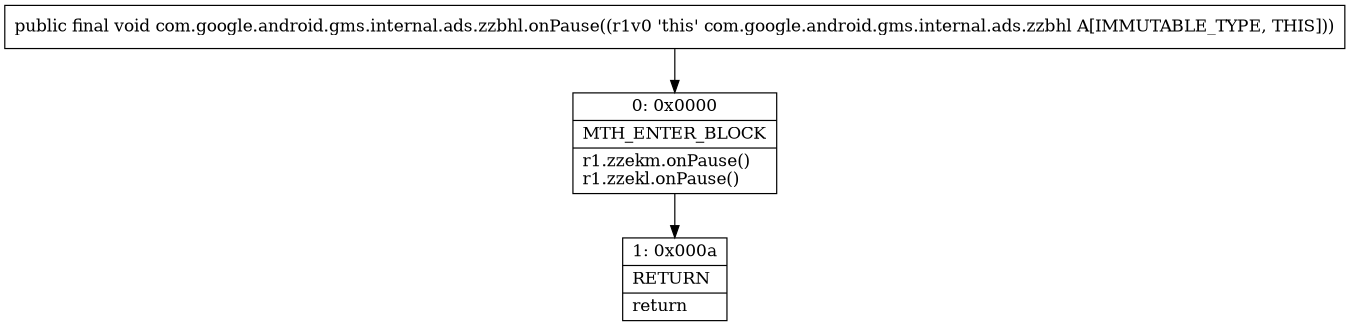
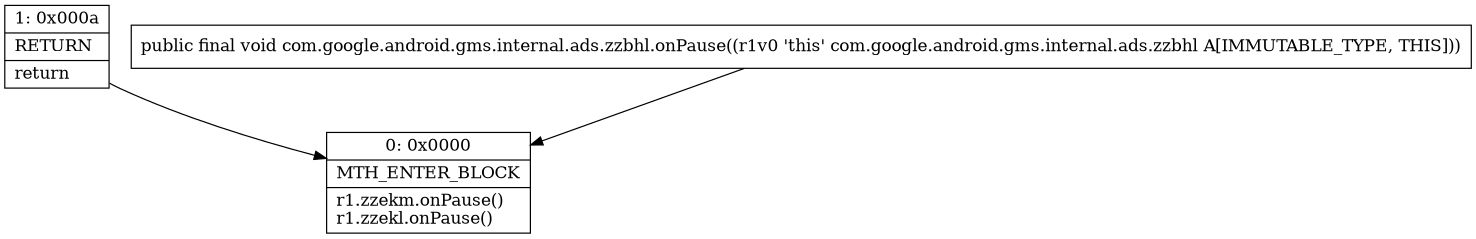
edge "0: 0x0000" -> "1: 0x000a": reversed
